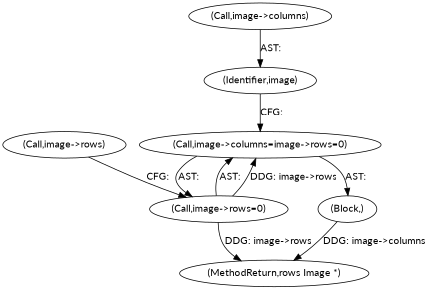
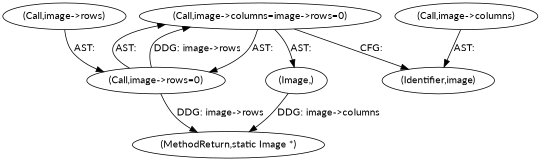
edge "(Identifier,image)" -> "(Call,image->columns=image->rows=0)": reversed
edge "(Call,image->rows)" -> "(Call,image->rows=0)": label "CFG: " -> "AST: "
node "(Block,)": label "(Block,)" -> "(Image,)"
node "(MethodReturn,rows Image *)": label "(MethodReturn,rows Image *)" -> "(MethodReturn,static Image *)"
